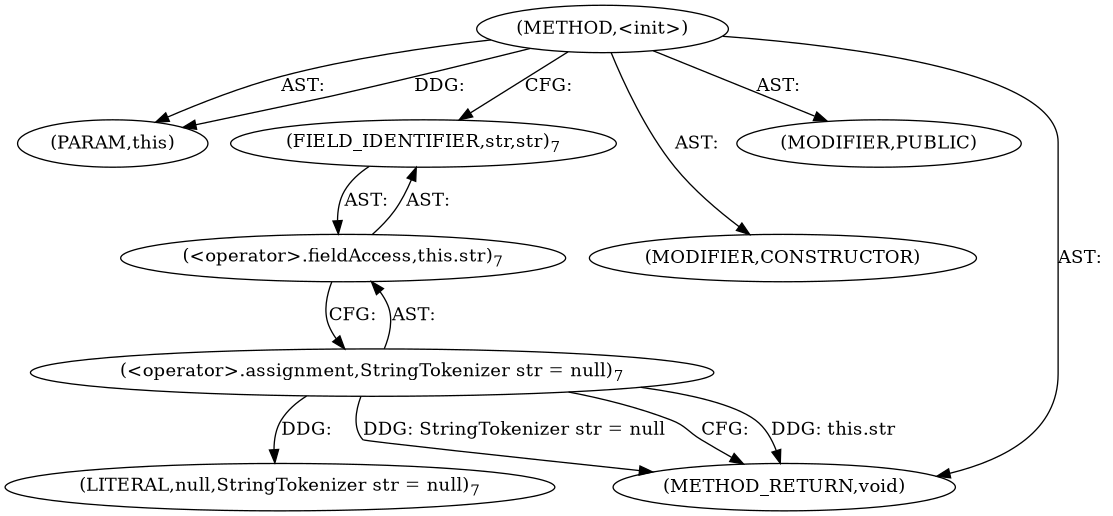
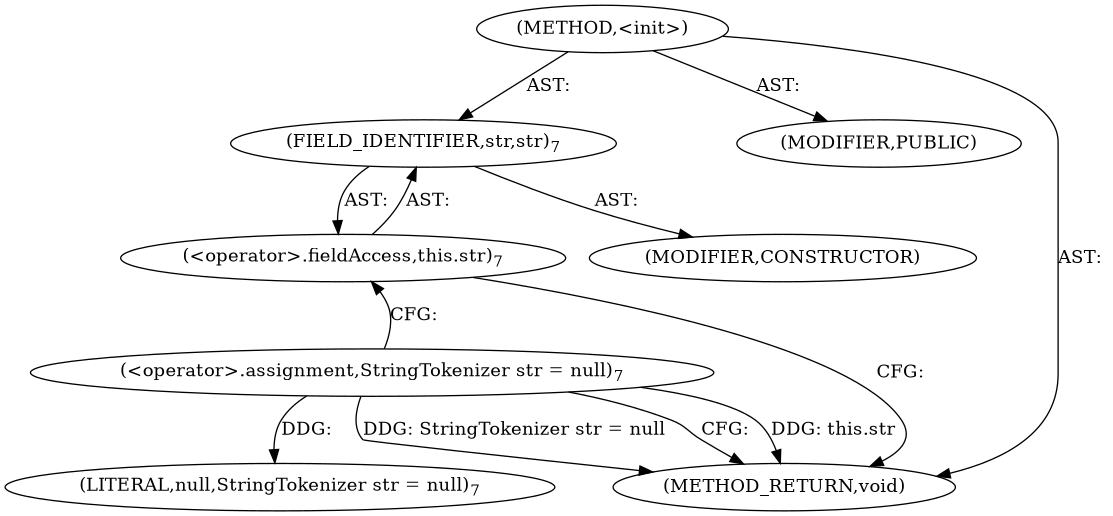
edge "(METHOD,<init>)" -> "(FIELD_IDENTIFIER,str,str)": label "CFG: " -> "AST: "
node "(PARAM,this)": removed
edge "(METHOD,<init>)" -> "(MODIFIER,CONSTRUCTOR)": now "(FIELD_IDENTIFIER,str,str)" -> "(MODIFIER,CONSTRUCTOR)"
edge "(<operator>.fieldAccess,this.str)" -> "(<operator>.assignment,StringTokenizer str = null)": now "(<operator>.fieldAccess,this.str)" -> "(METHOD_RETURN,void)"
edge "(<operator>.assignment,StringTokenizer str = null)" -> "(<operator>.fieldAccess,this.str)": label "AST: " -> "CFG: "
